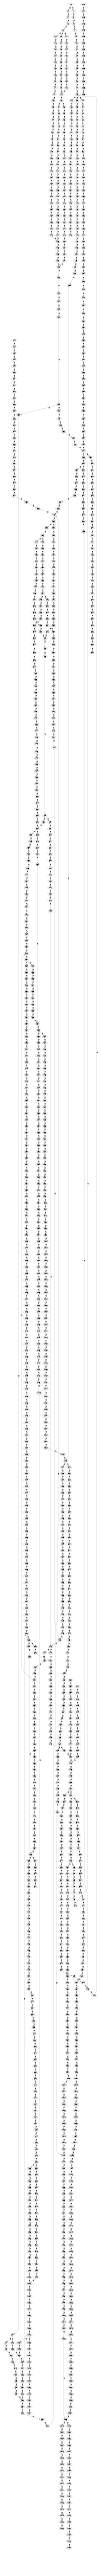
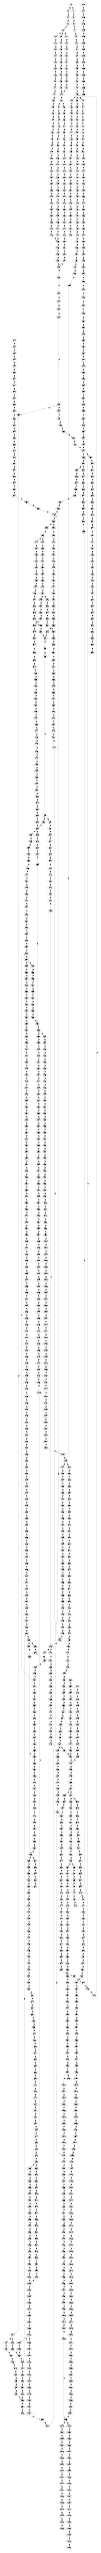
edge "S1002" -> "S1010": now "S994" -> "S1010"
